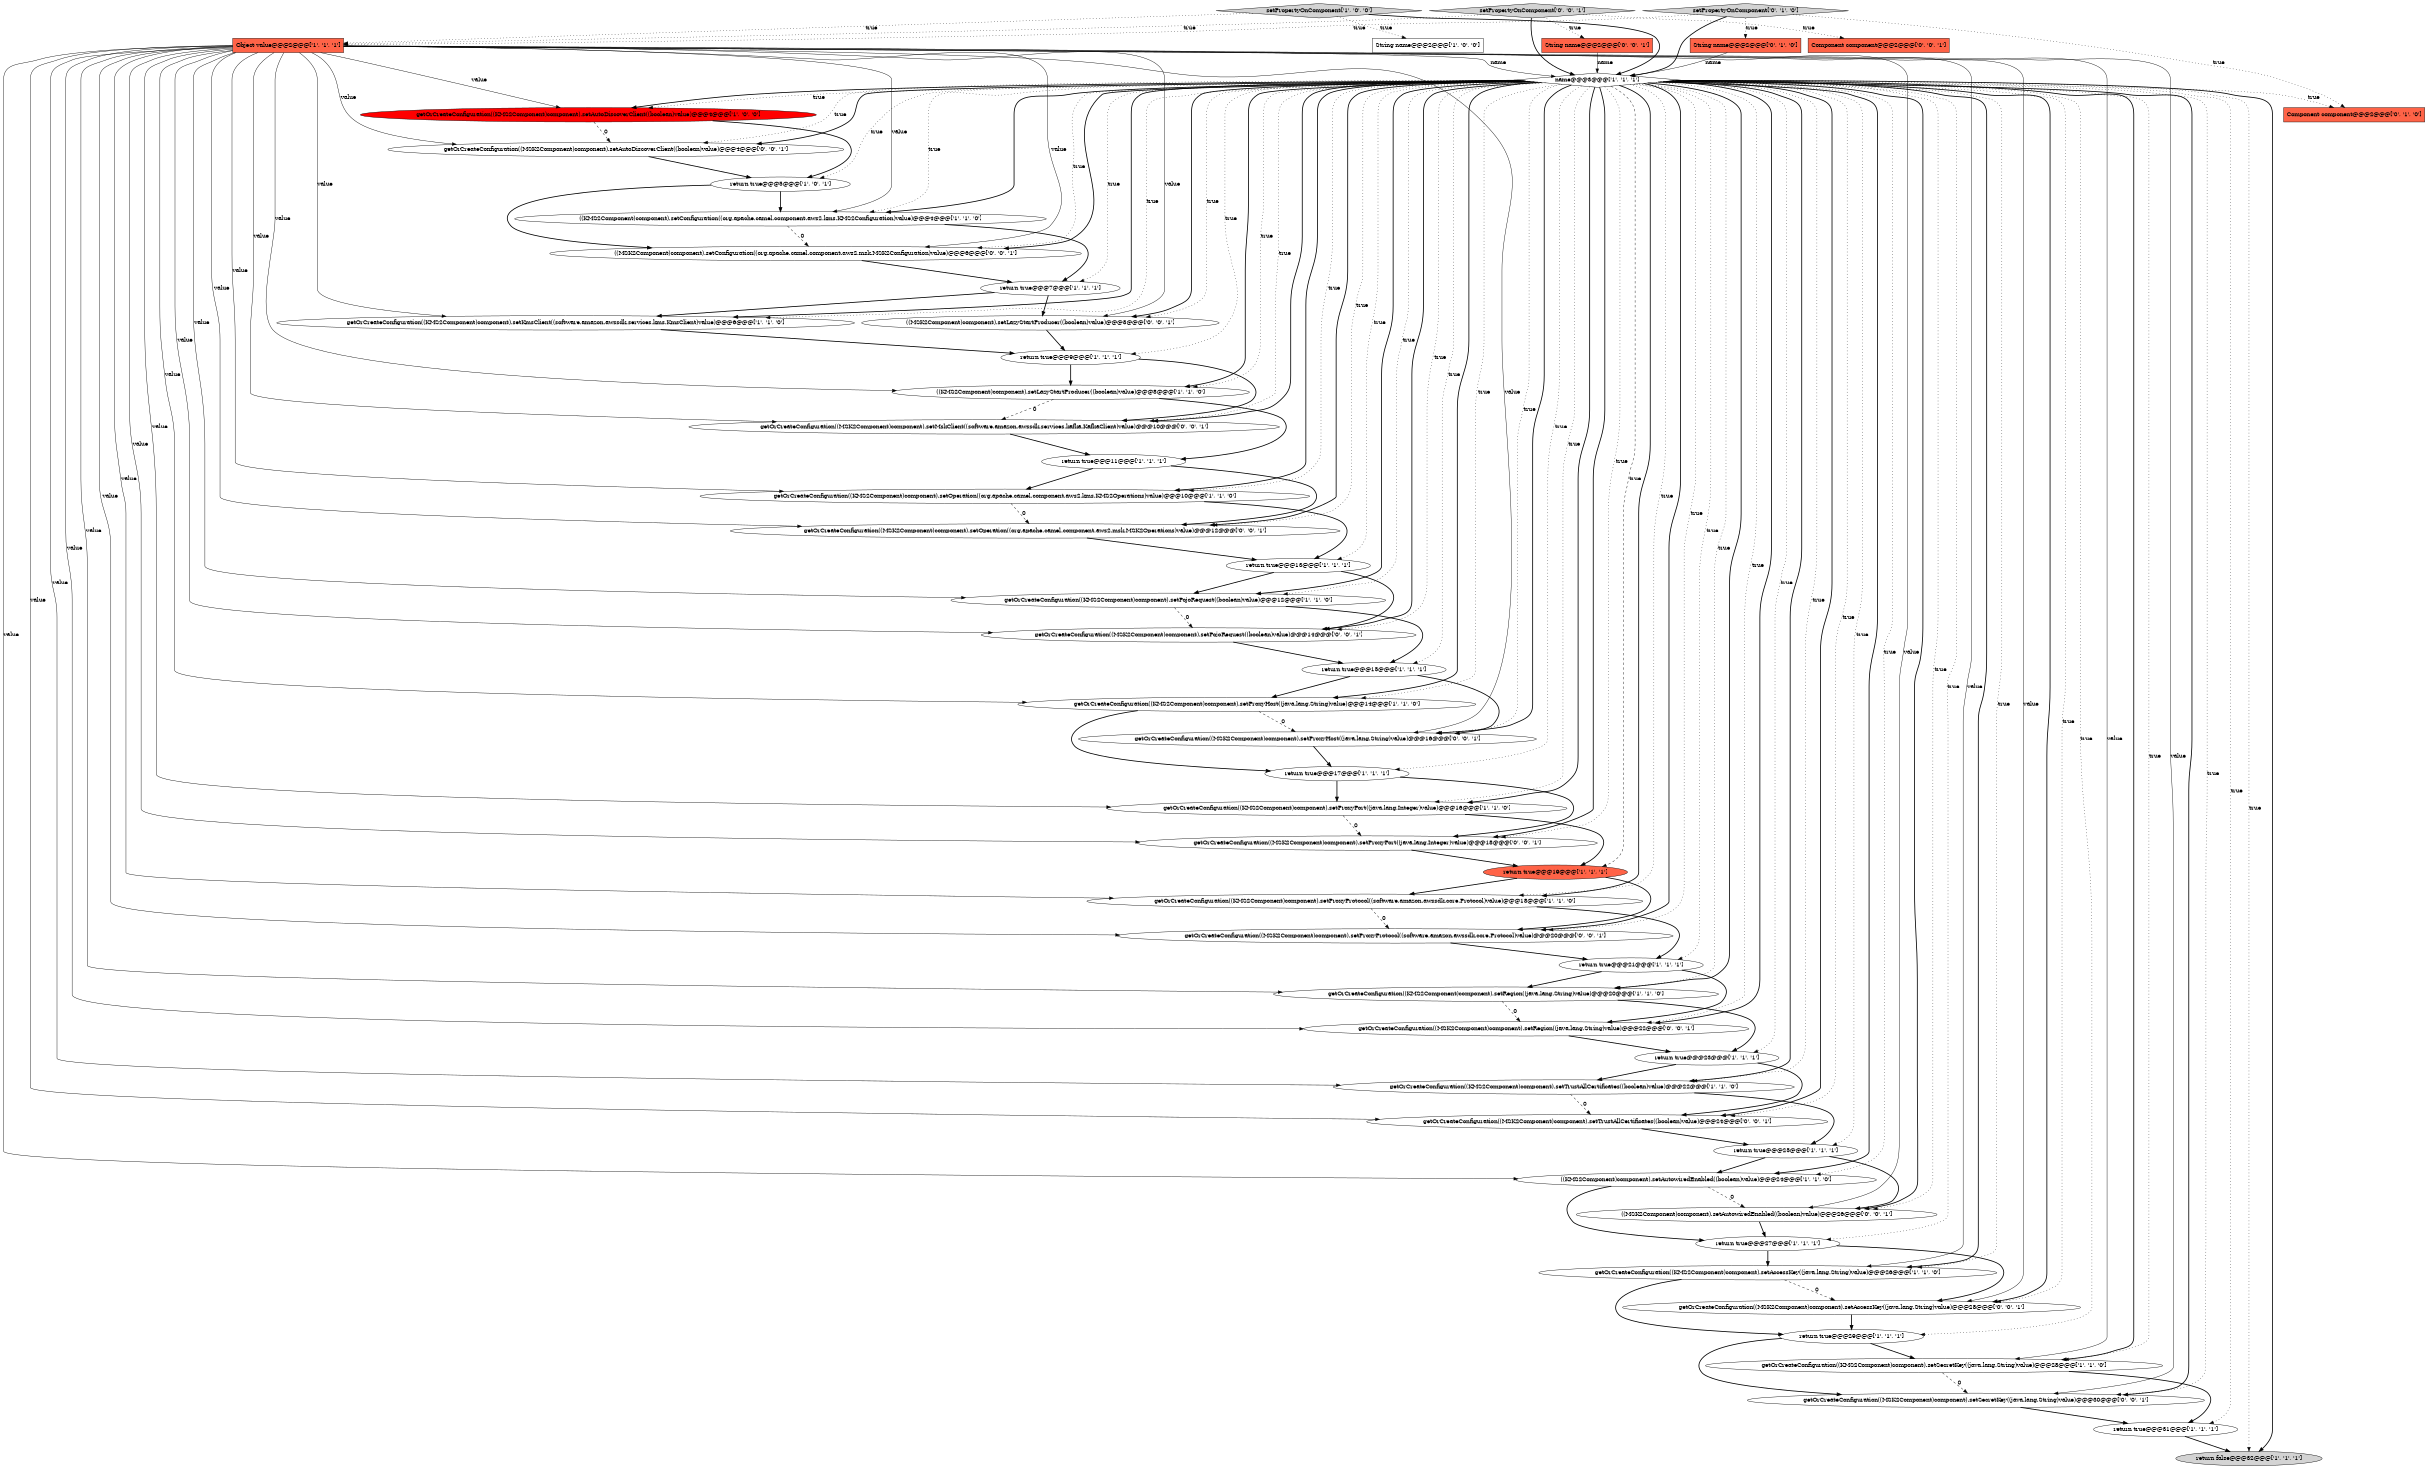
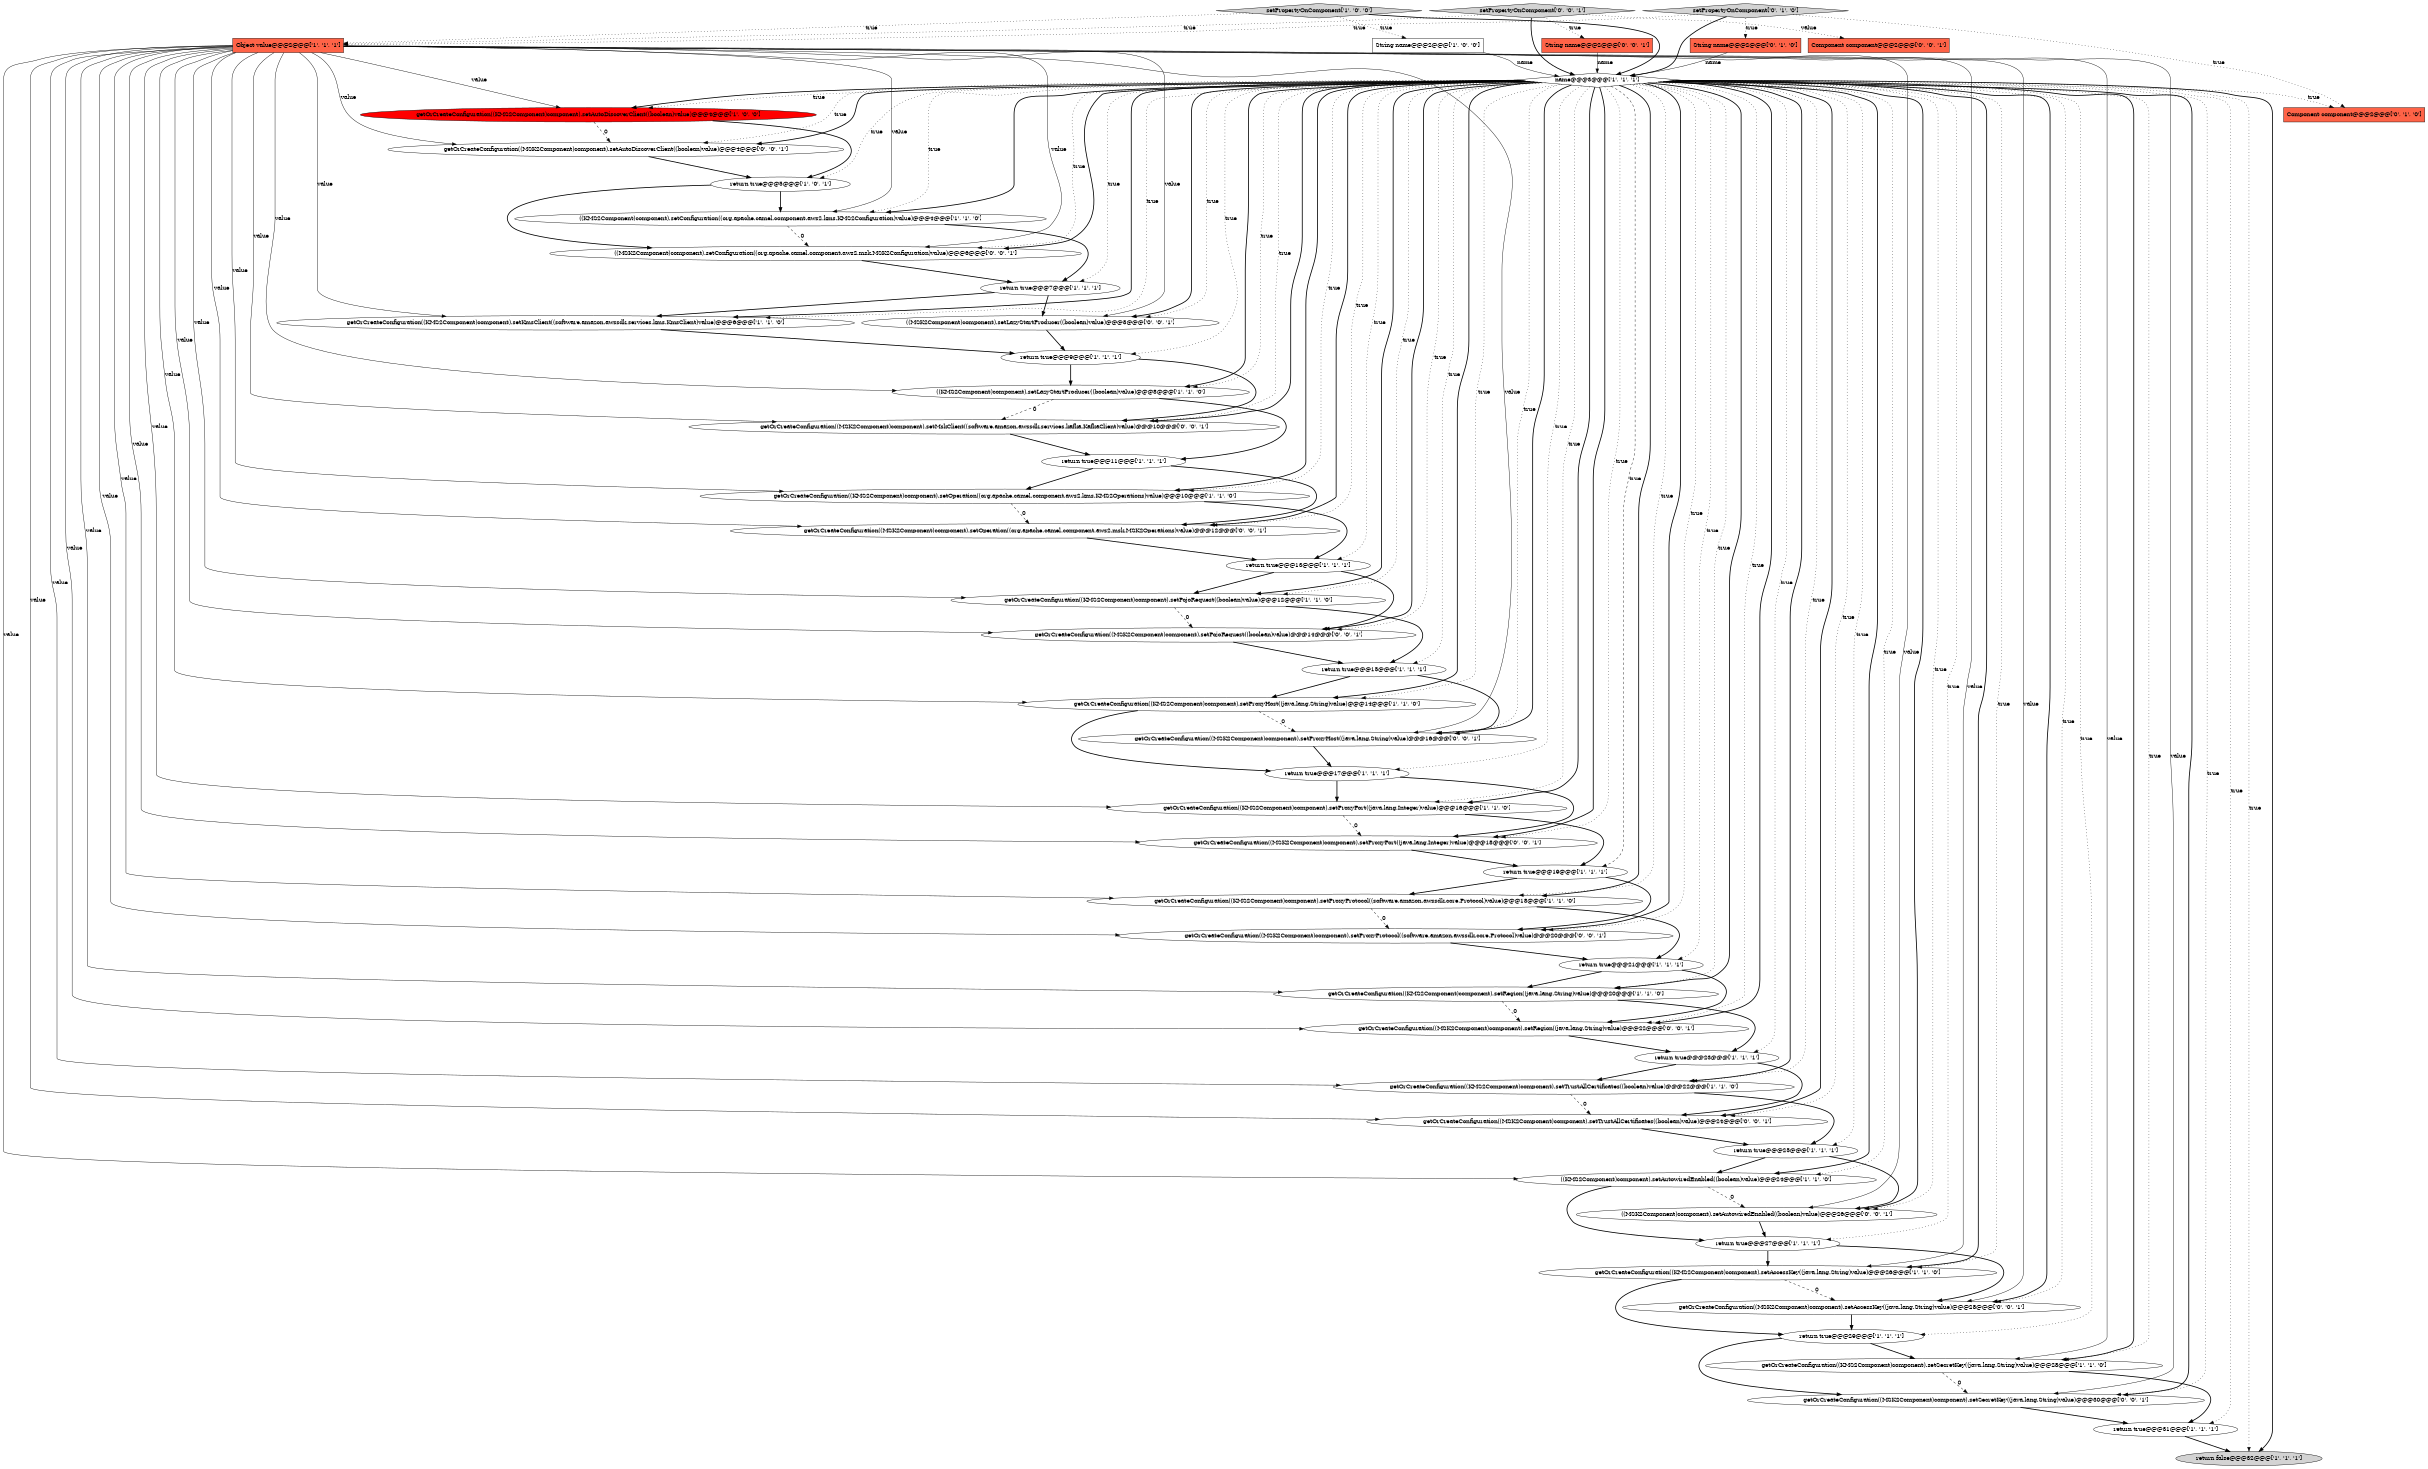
edge "setPropertyOnComponent['0', '0', '1']" -> "Component component@@@2@@@['0', '0', '1']": label "true" -> "value"
edge "Object value@@@2@@@['1', '1', '1']" -> "name@@@3@@@['1', '1', '1']": now "String name@@@2@@@['1', '0', '0']" -> "name@@@3@@@['1', '1', '1']"
node "return true@@@19@@@['1', '1', '1']": fillcolor tomato -> white
